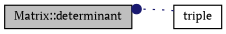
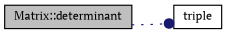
edge "triple" -> "Matrix::determinant": reversed
